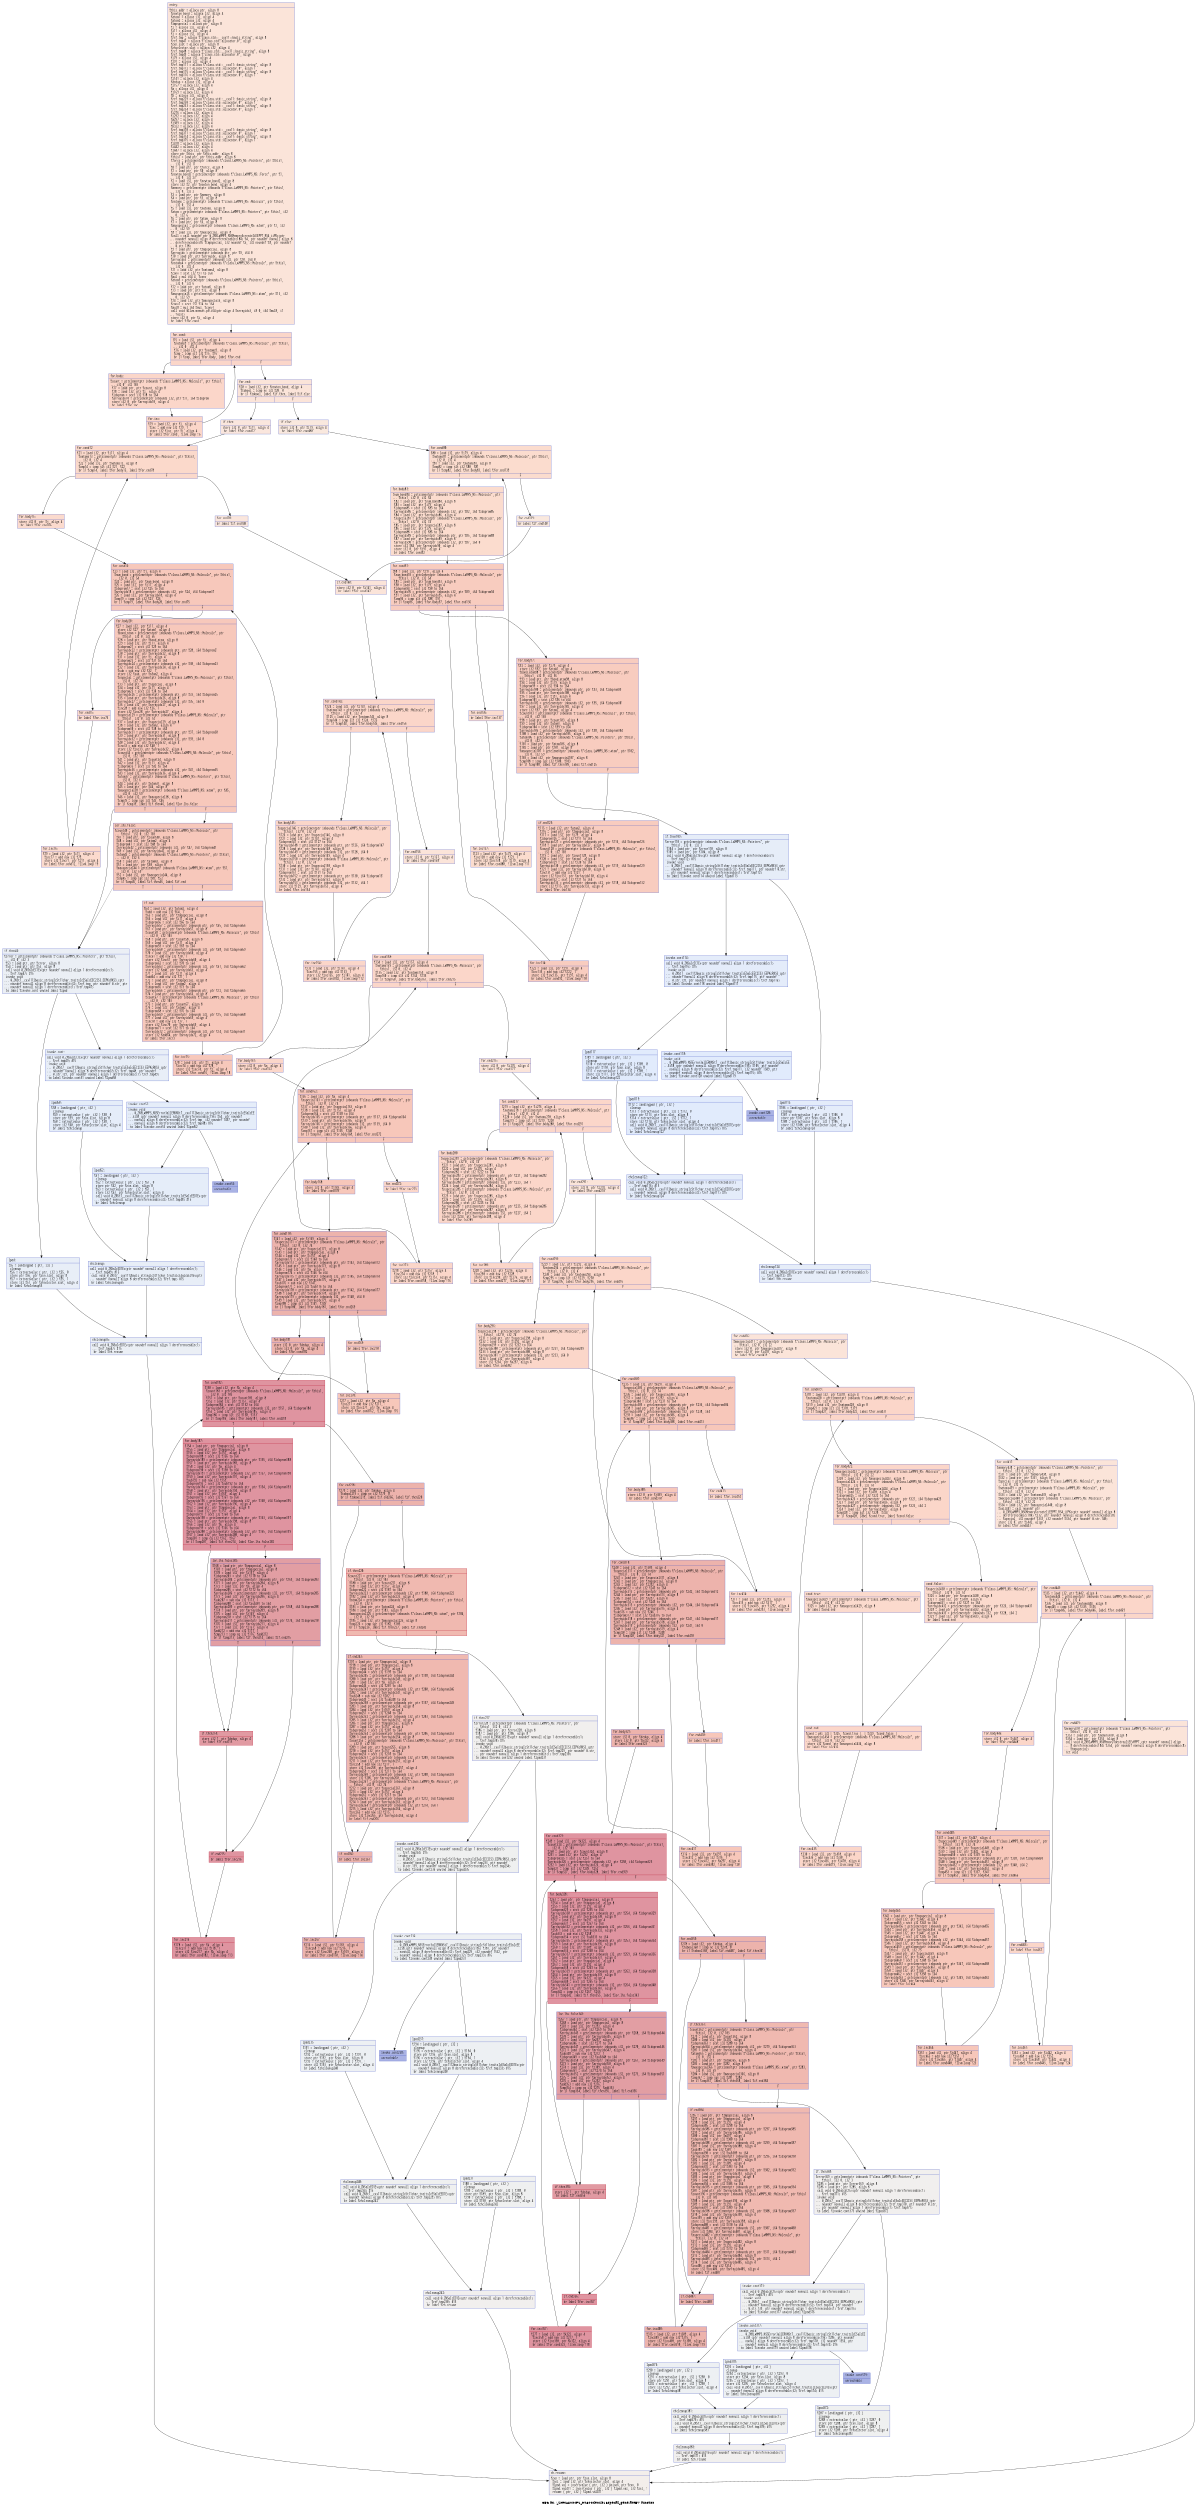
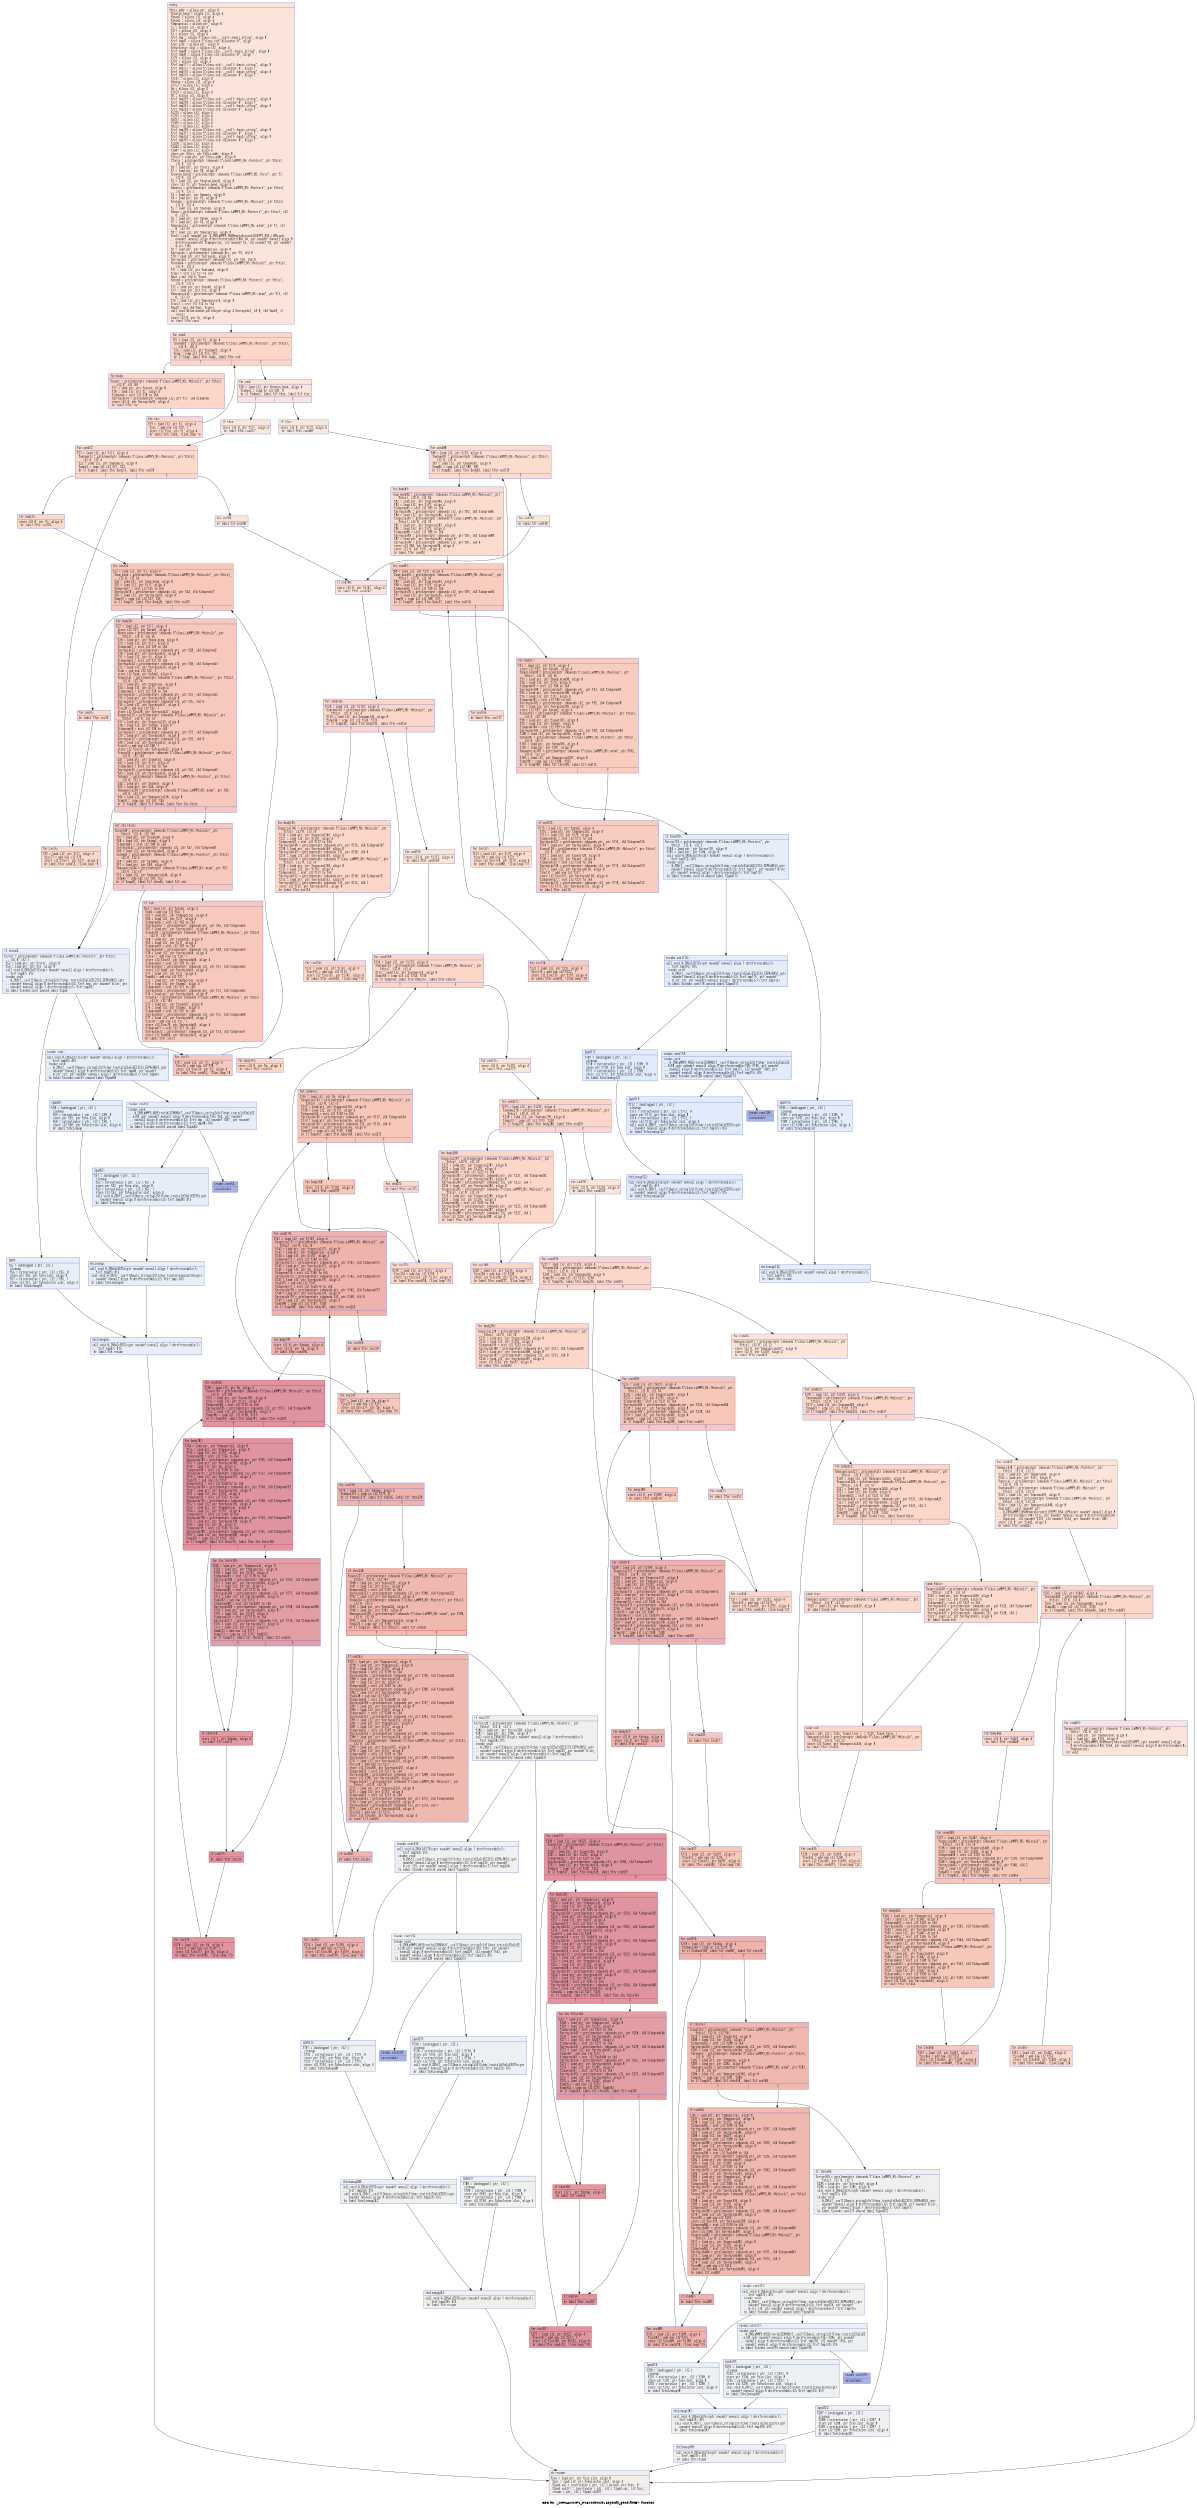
edge "if.end:" -> "for.inc73:": now "lor.lhs.false:" -> "for.inc73:"
edge "for.body161:" -> "for.cond162:": removed
node "for.end466:": removed
